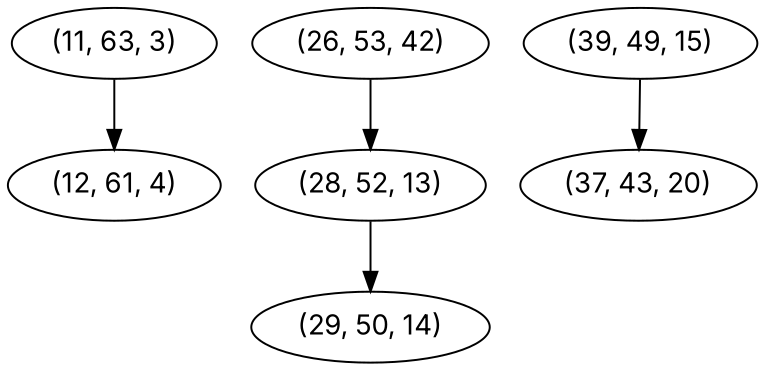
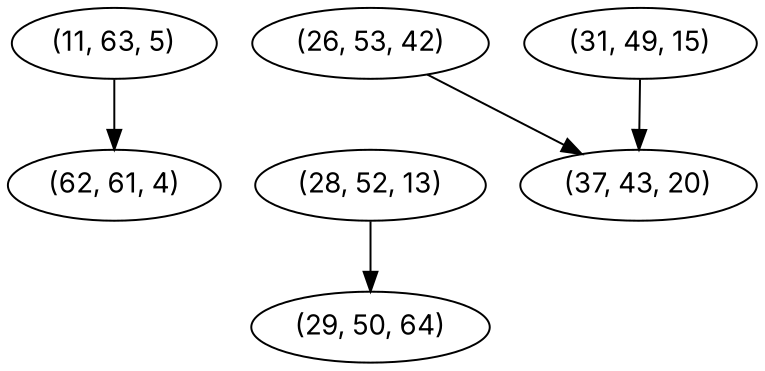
node "(11, 63, 3)": label "(11, 63, 3)" -> "(11, 63, 5)"
node "(39, 49, 15)": label "(39, 49, 15)" -> "(31, 49, 15)"
edge "(26, 53, 42)" -> "(28, 52, 13)": now "(26, 53, 42)" -> "(37, 43, 20)"
node "(12, 61, 4)": label "(12, 61, 4)" -> "(62, 61, 4)"
node "(29, 50, 14)": label "(29, 50, 14)" -> "(29, 50, 64)"
